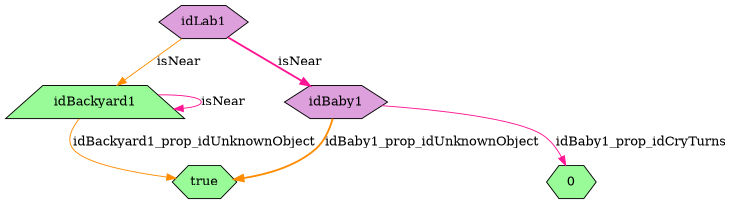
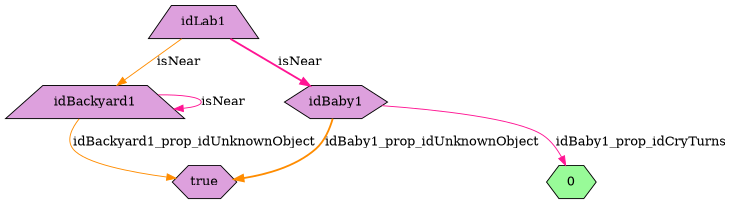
node "idLab1": shape hexagon -> trapezium
node "idBackyard1": fillcolor palegreen -> plum
node "true": fillcolor palegreen -> plum
